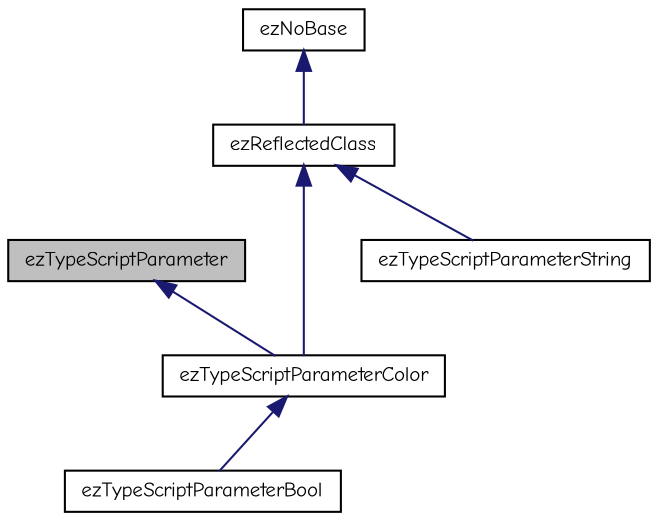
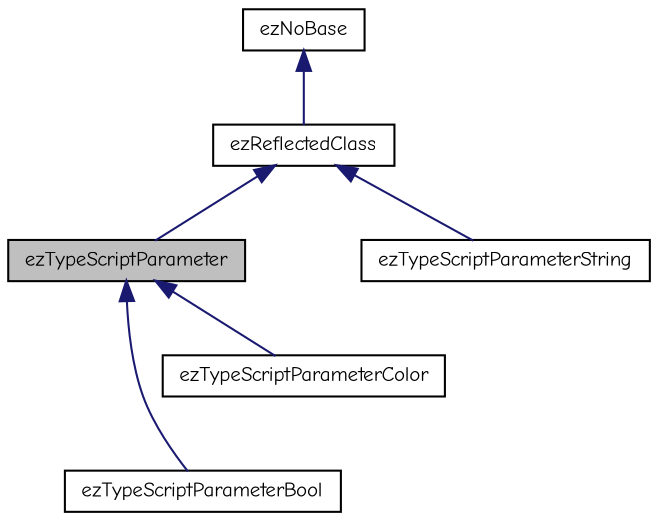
edge "ezTypeScriptParameterColor" -> "ezReflectedClass": now "ezTypeScriptParameter" -> "ezReflectedClass"
edge "ezTypeScriptParameterBool" -> "ezTypeScriptParameterColor": now "ezTypeScriptParameterBool" -> "ezTypeScriptParameter"
